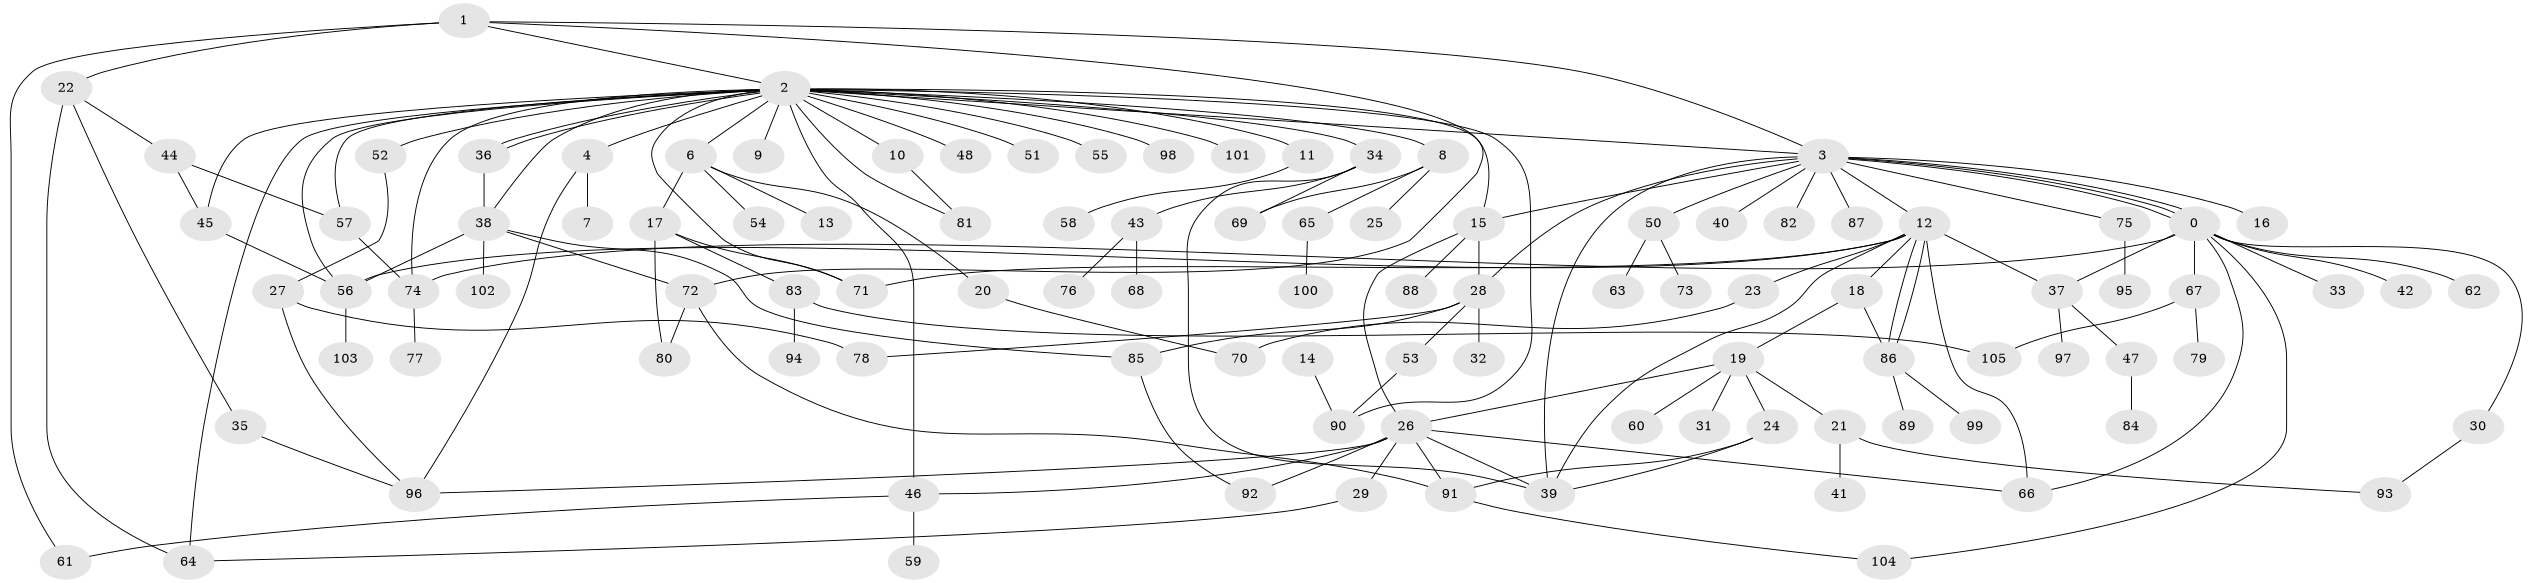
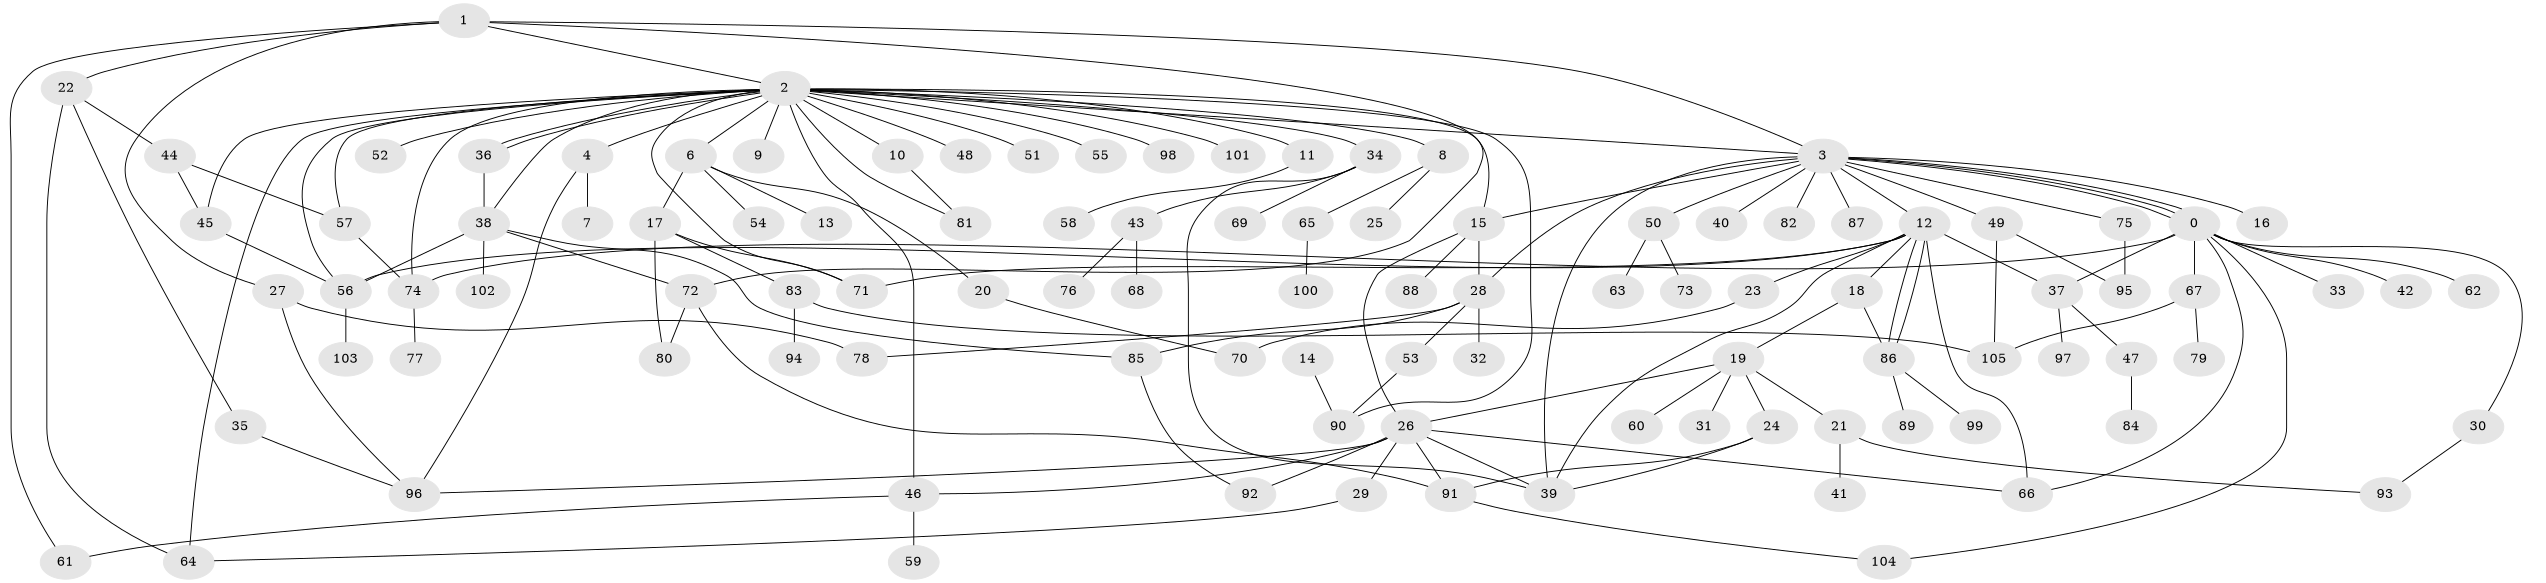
edge "8" -- "69": removed
node "49": added
edge "52" -- "27": now "1" -- "27"
